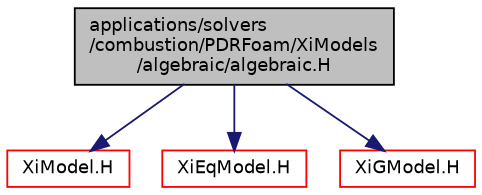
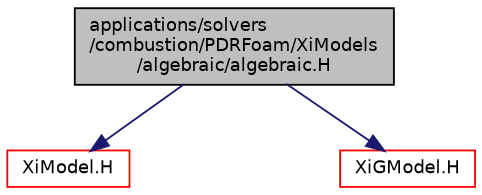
node "XiEqModel.H": removed
